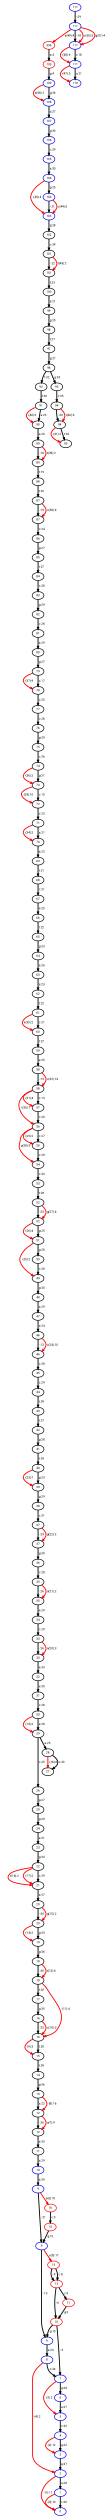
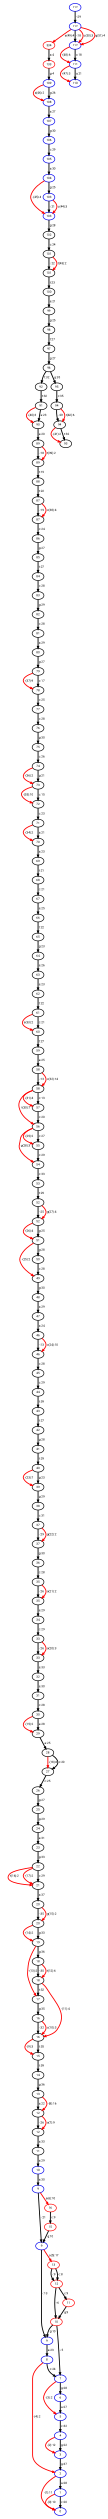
edge "29" -> "26": now "27" -> "26"
edge "19" -> "17": added, label "-(13):2"
